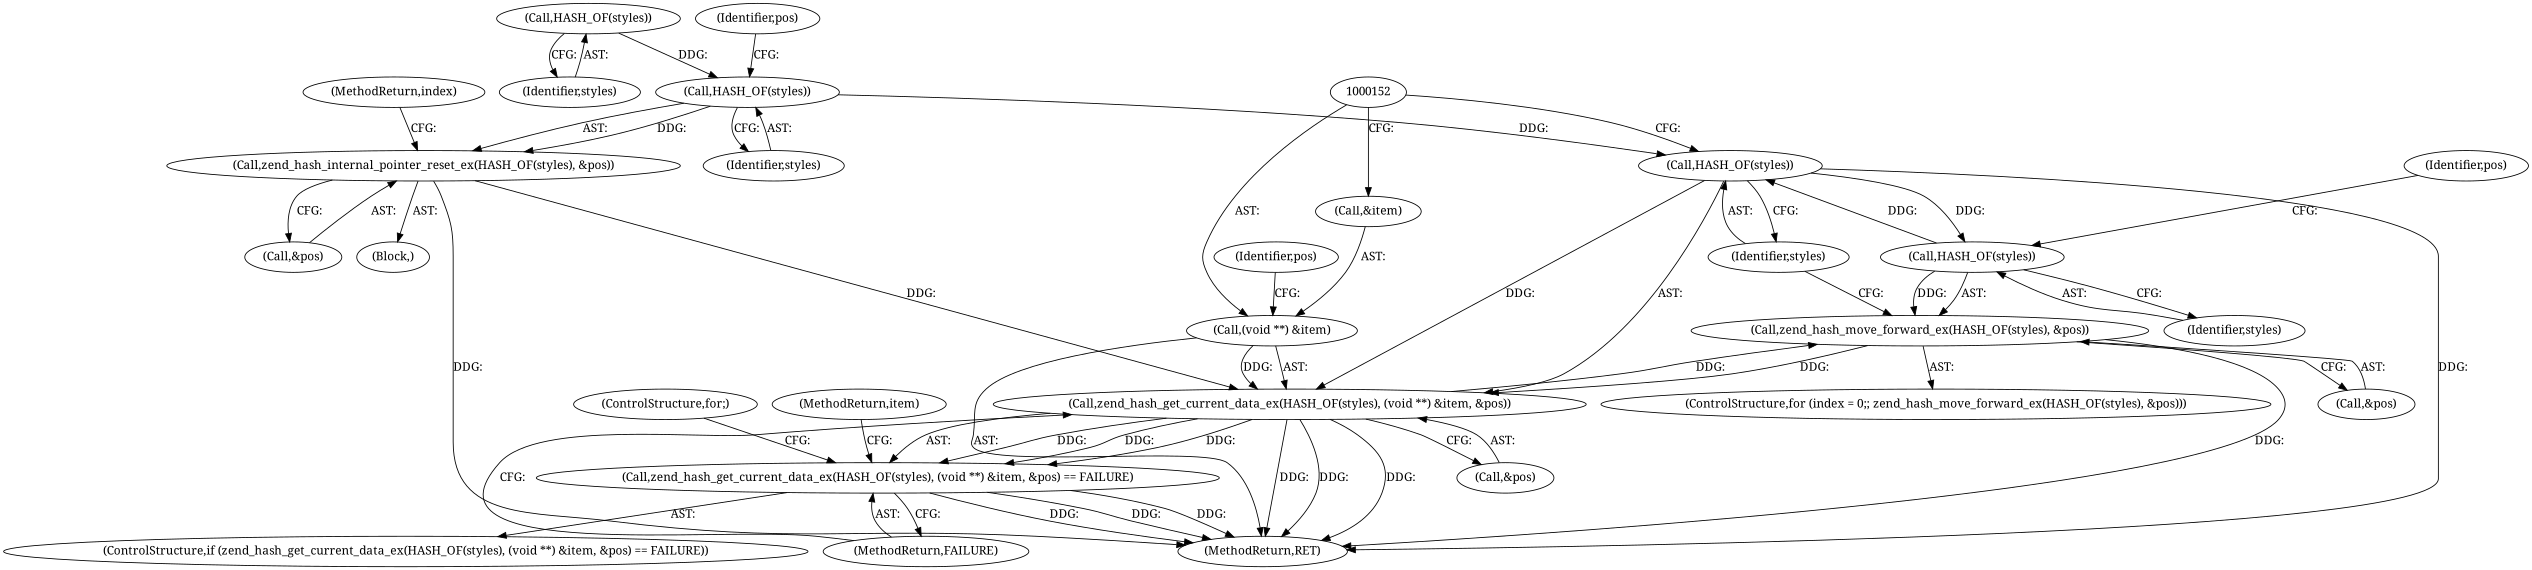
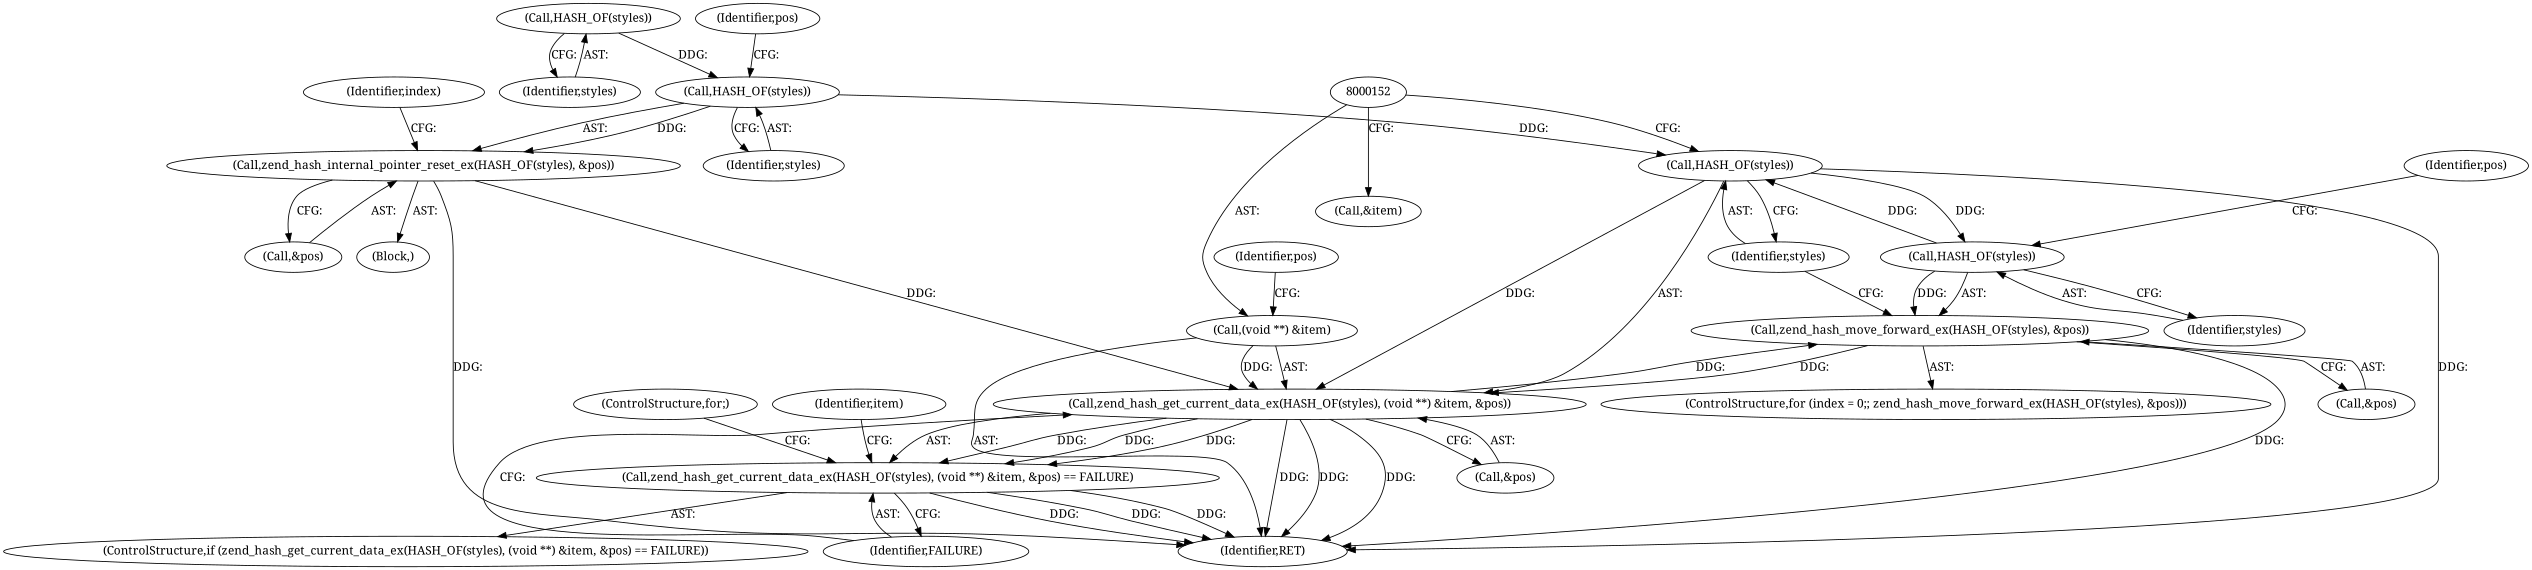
node "(MethodReturn,index)": label "(MethodReturn,index)" -> "(Identifier,index)"
node "1000152": label "1000152" -> "8000152"
edge "(Call,&item)" -> "(Call,(void **) &item)": removed, label "AST:"
node "(MethodReturn,item)": label "(MethodReturn,item)" -> "(Identifier,item)"
node "(MethodReturn,FAILURE)": label "(MethodReturn,FAILURE)" -> "(Identifier,FAILURE)"
node "(MethodReturn,RET)": label "(MethodReturn,RET)" -> "(Identifier,RET)"
